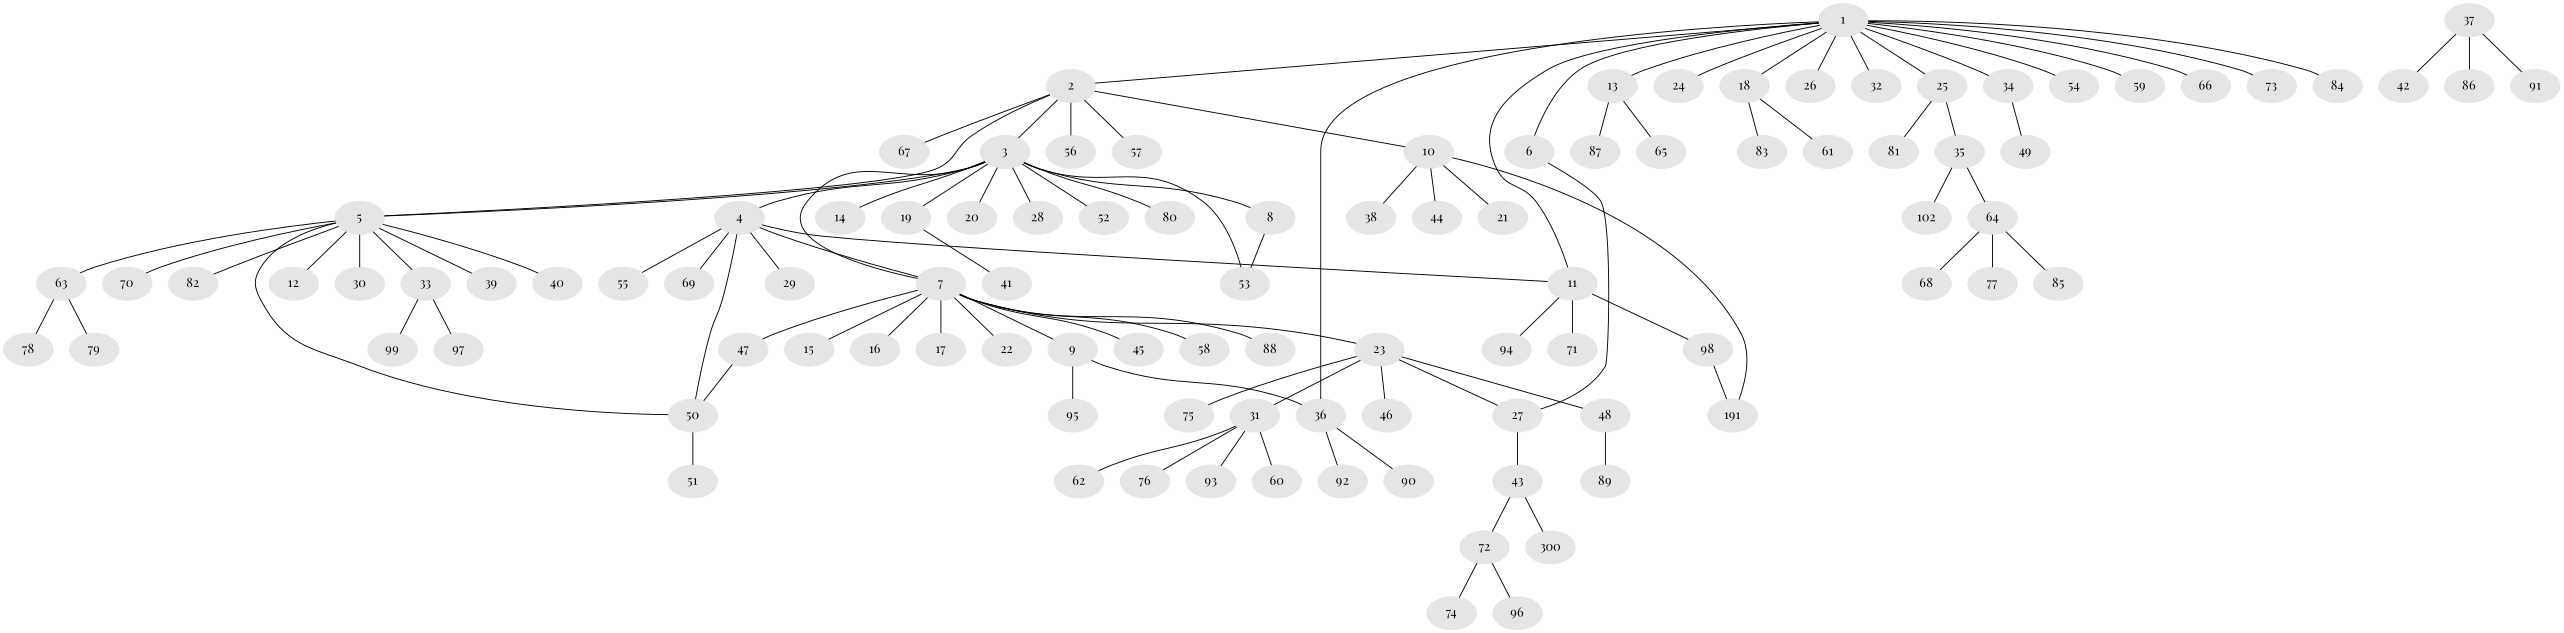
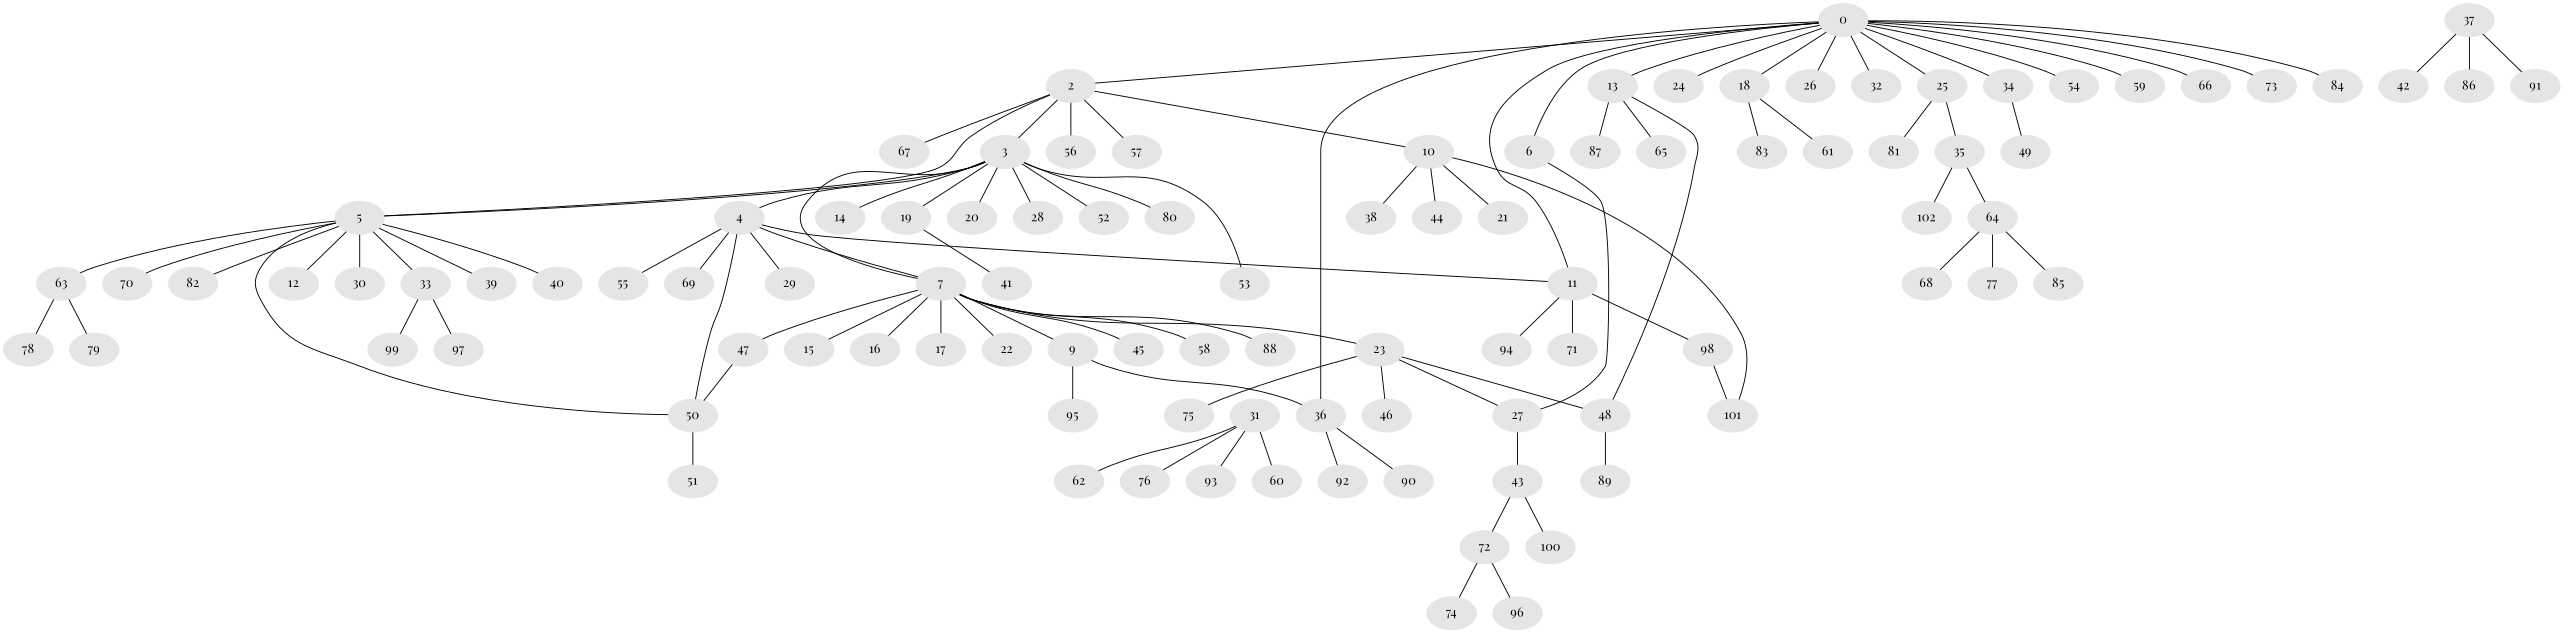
node "1": label "1" -> "0"
node "8": removed
edge "13" -- "48": added
edge "23" -- "31": removed
node "191": label "191" -> "101"
node "300": label "300" -> "100"
